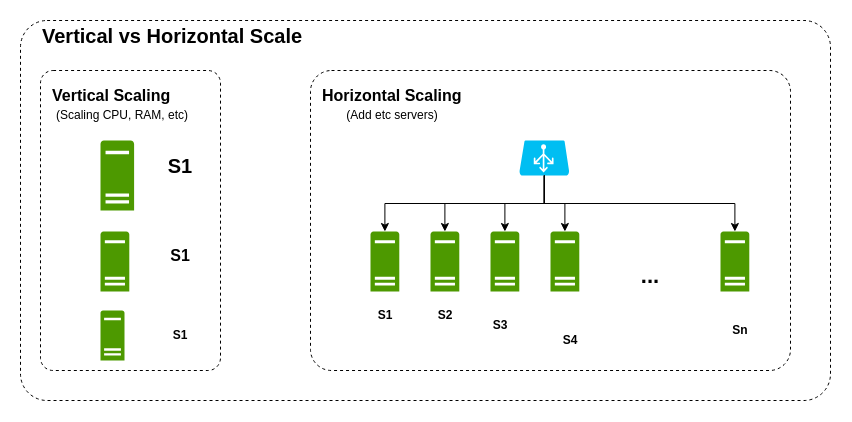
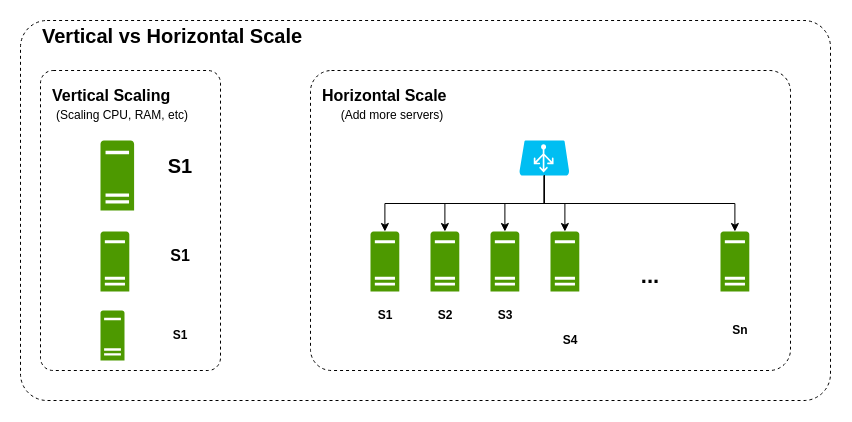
node "Horizontal Scaling": label "Horizontal Scaling" -> "Horizontal Scale"
node "(Add etc servers)": label "(Add etc servers)" -> "(Add more servers)"
node "S3": moved (500, 326) -> (505, 316)
